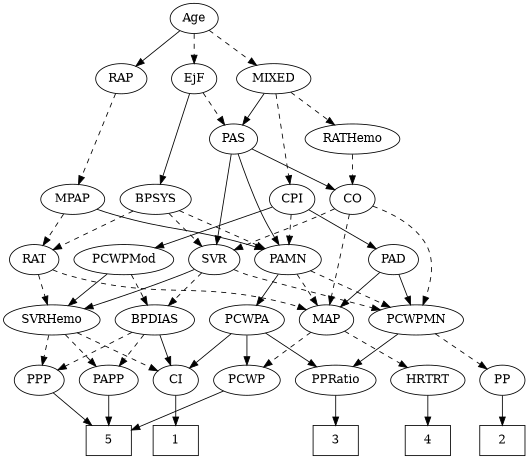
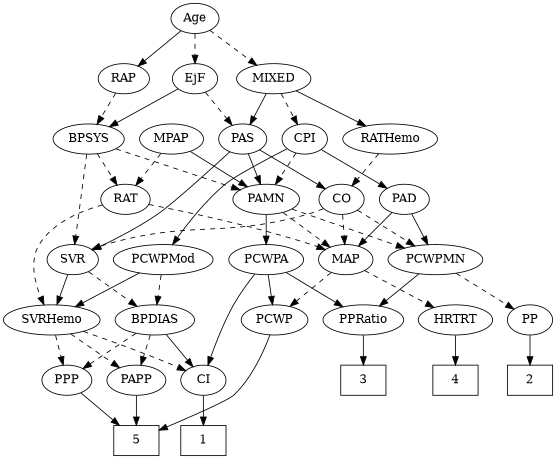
edge "MIXED" -> "RATHemo": style dashed -> solid
edge "RAP" -> "MPAP": now "RAP" -> "BPSYS"
edge "SVR" -> "PCWPMN": removed
